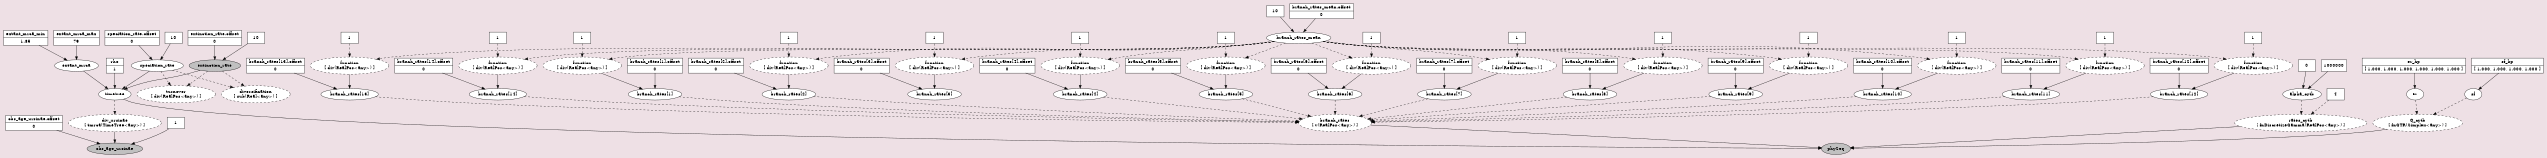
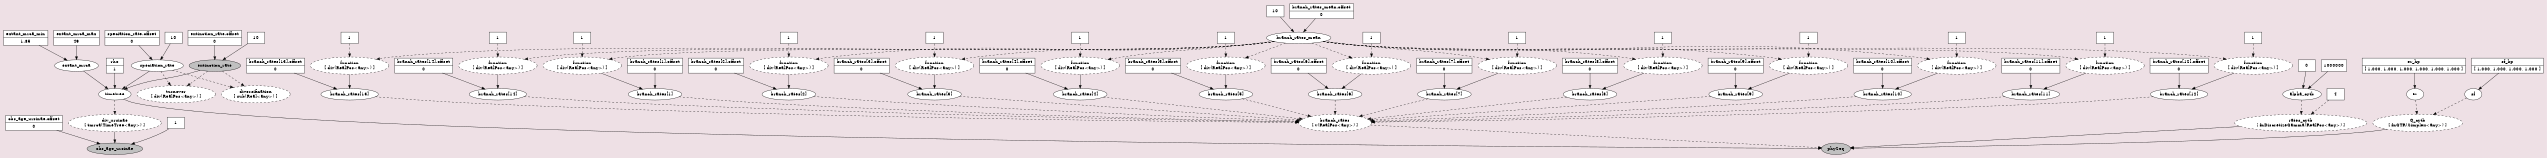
node "extant_mrca_max": text "79" -> "49"
edge "branch_rates[3]" -> "branch_rates [ v(RealPos<any>) ]": added
edge "branch_rates [ v(RealPos<any>) ]" -> "phySeq": style solid -> dashed
